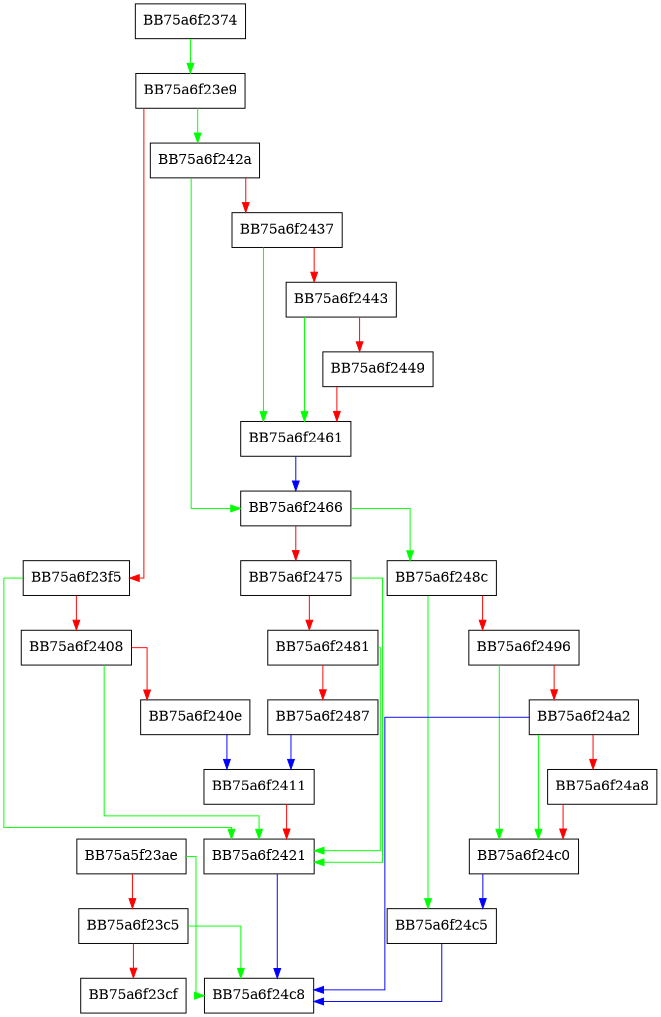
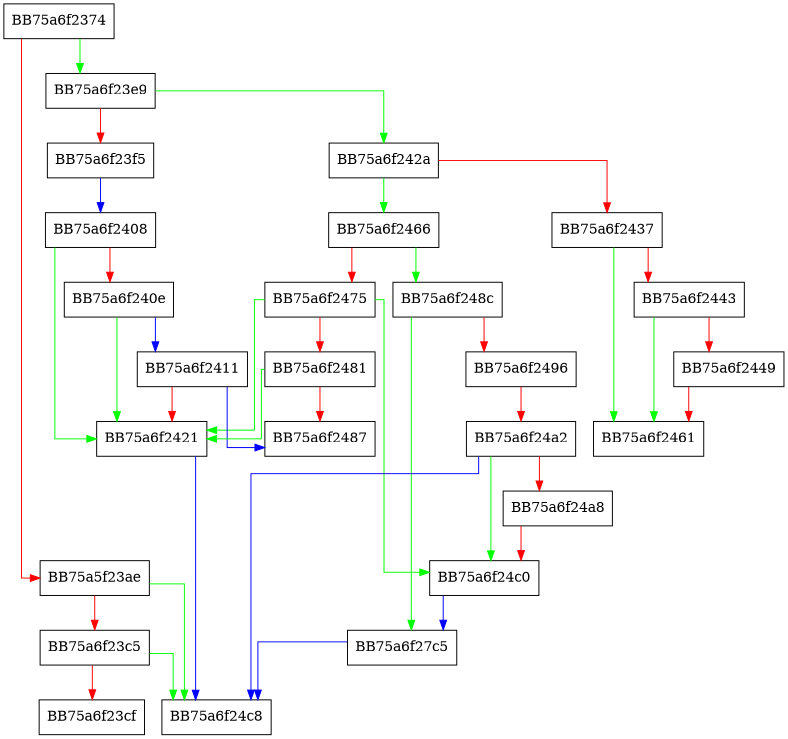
edge "BB75a6f2374" -> "BB75a5f23ae": added
edge "BB75a6f2461" -> "BB75a6f2466": removed
edge "BB75a6f23f5" -> "BB75a6f2408": color red -> blue
edge "BB75a6f2487" -> "BB75a6f2411": reversed
edge "BB75a6f2496" -> "BB75a6f24c0": now "BB75a6f2475" -> "BB75a6f24c0"
edge "BB75a6f23f5" -> "BB75a6f2421": now "BB75a6f240e" -> "BB75a6f2421"
node "BB75a6f24c5": label "BB75a6f24c5" -> "BB75a6f27c5"
